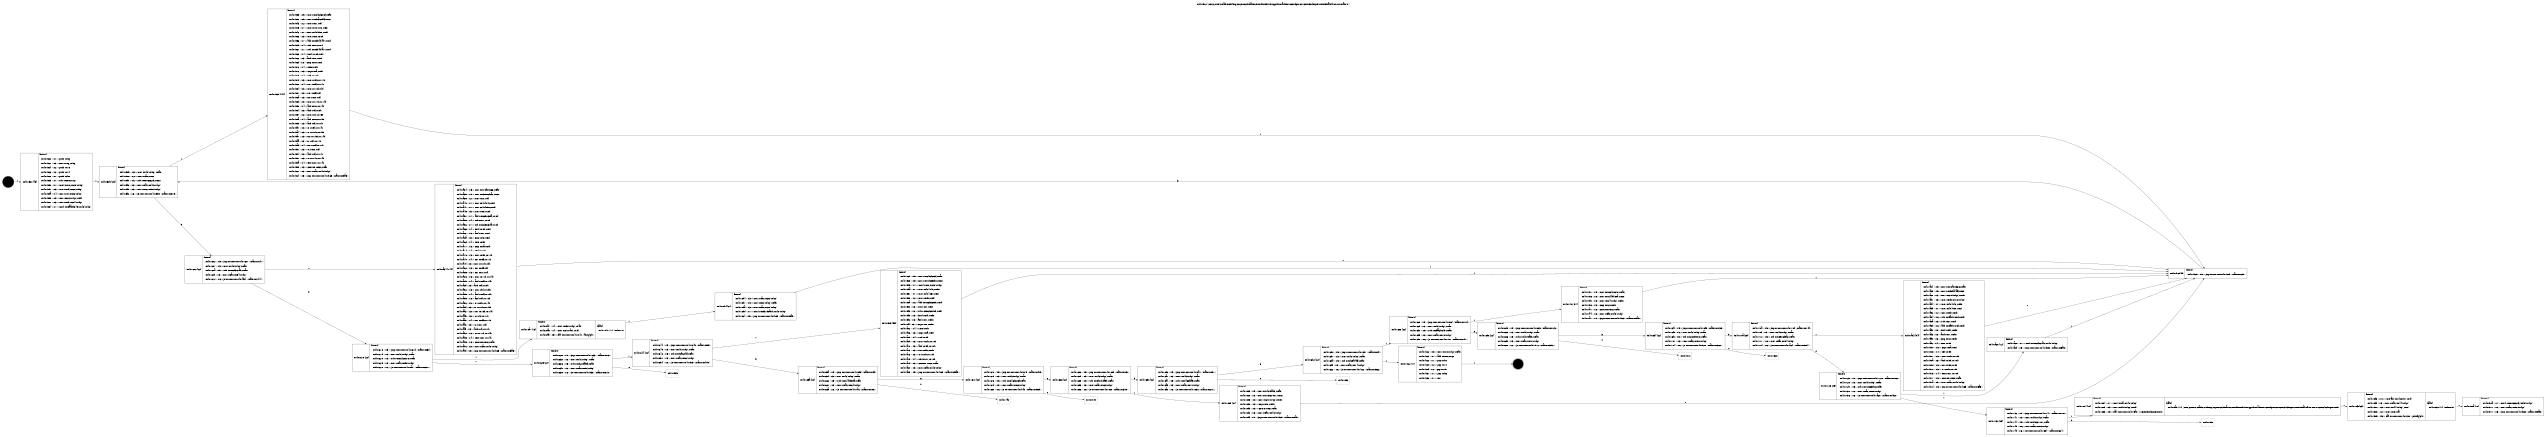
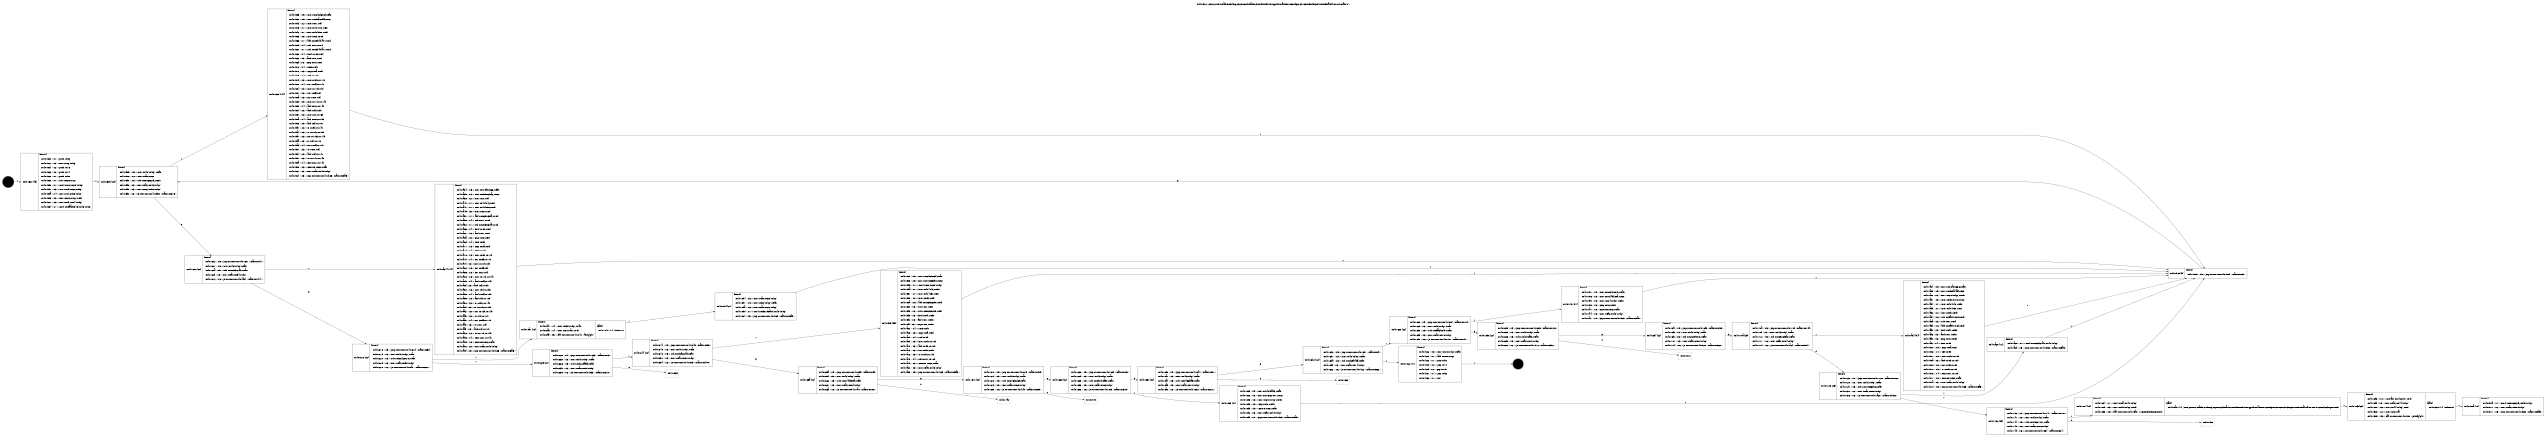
node "0x401928": removed
